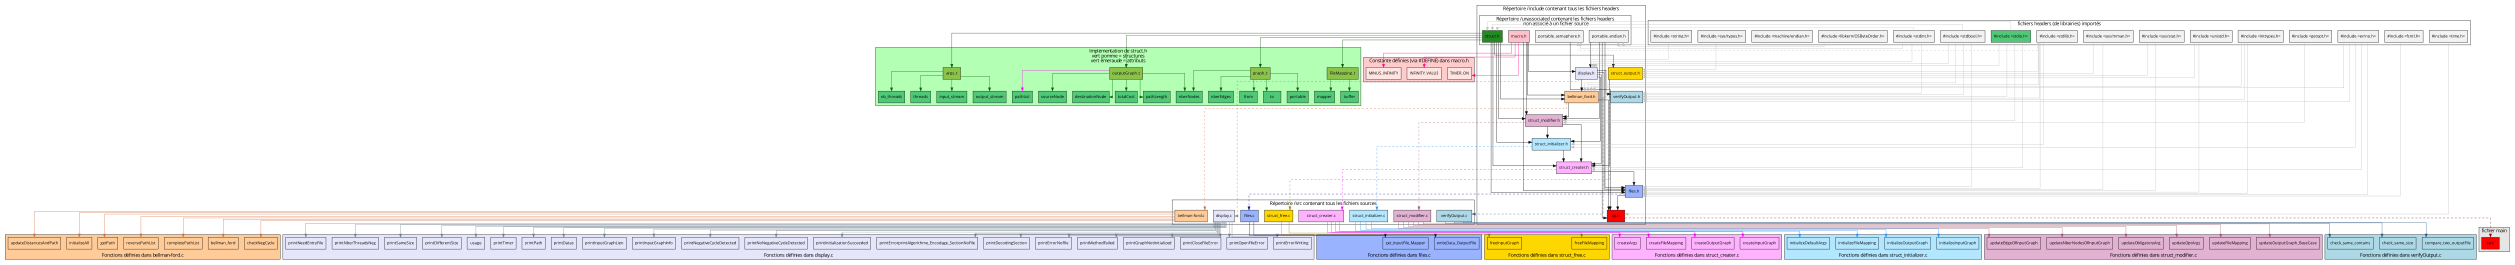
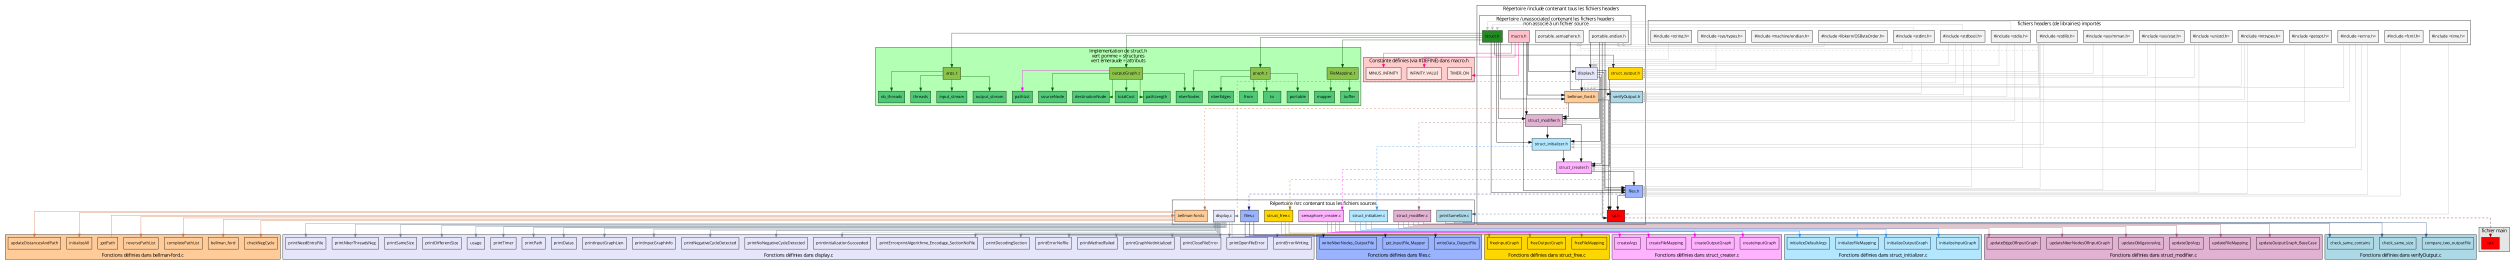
node "#include <stdio.h>": fillcolor #50c878 -> #f2f2f2
edge "struct.h" -> "struct_creater.h": removed
edge "bellman-ford.c" -> "getPath": reversed
node "struct_creater.c": label "struct_creater.c" -> "semaphore_creater.c"
node "verifyOutput.c": label "verifyOutput.c" -> "printSameSize.c"
node "writeNberNodes_OutputFile": added
node "freeOutputGraph": added
